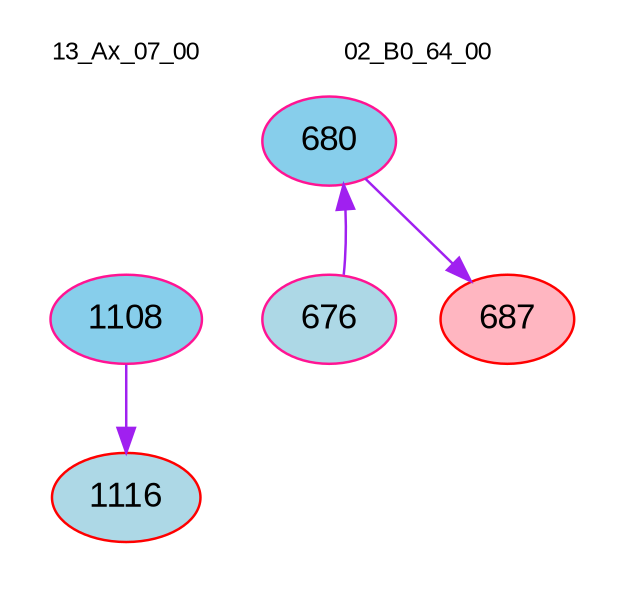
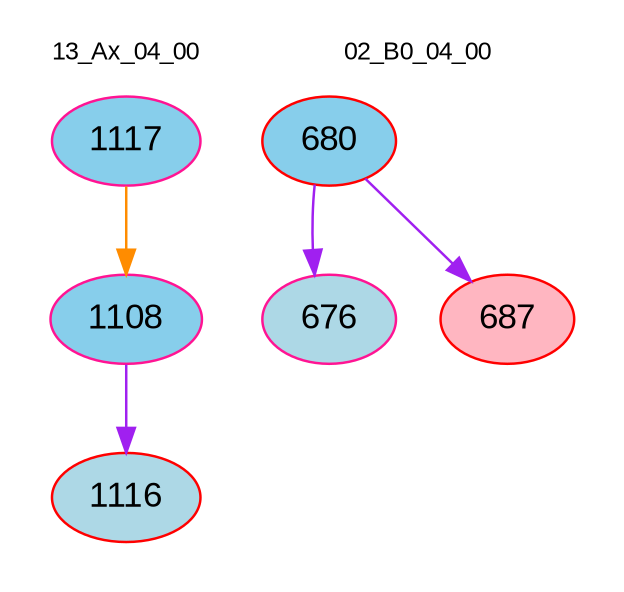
cluster "13_Ax_07_00": label "13_Ax_07_00" -> "13_Ax_04_00"
cluster "02_B0_64_00": label "02_B0_64_00" -> "02_B0_04_00"
node "1117": added
node "680": color deeppink -> red
edge "676" -> "680": reversed
